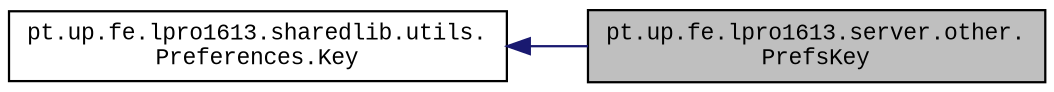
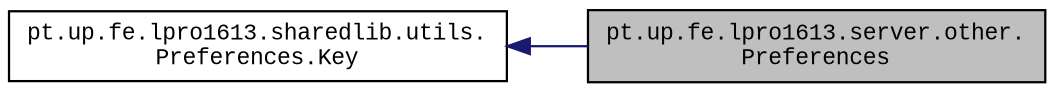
node "pt.up.fe.lpro1613.server.other. PrefsKey": label "pt.up.fe.lpro1613.server.other. PrefsKey" -> "pt.up.fe.lpro1613.server.other. Preferences"
